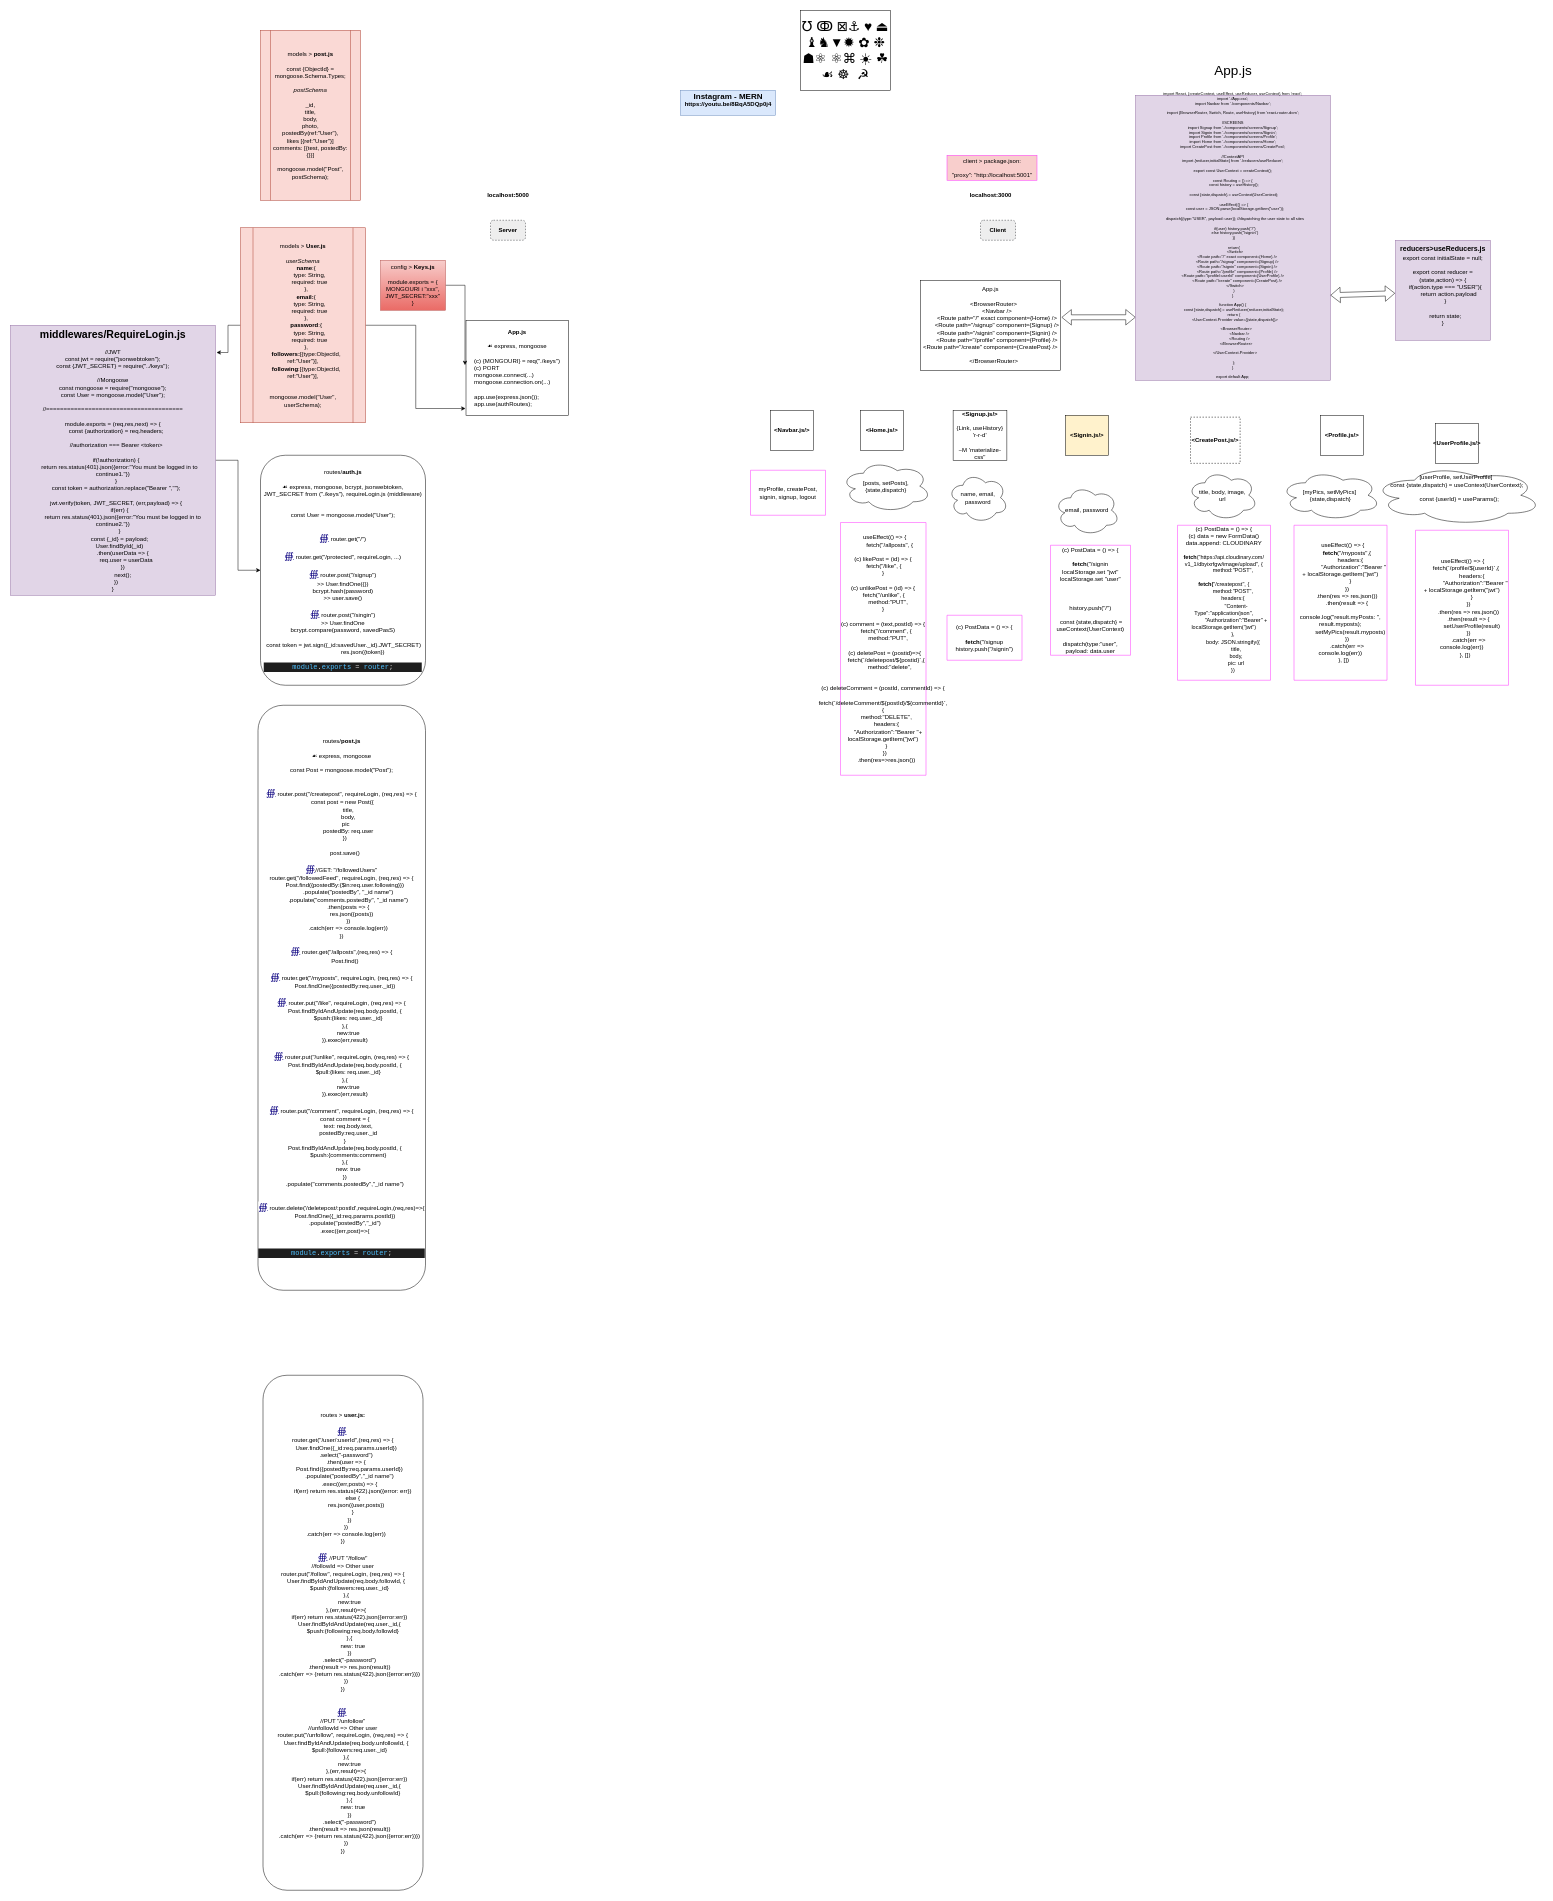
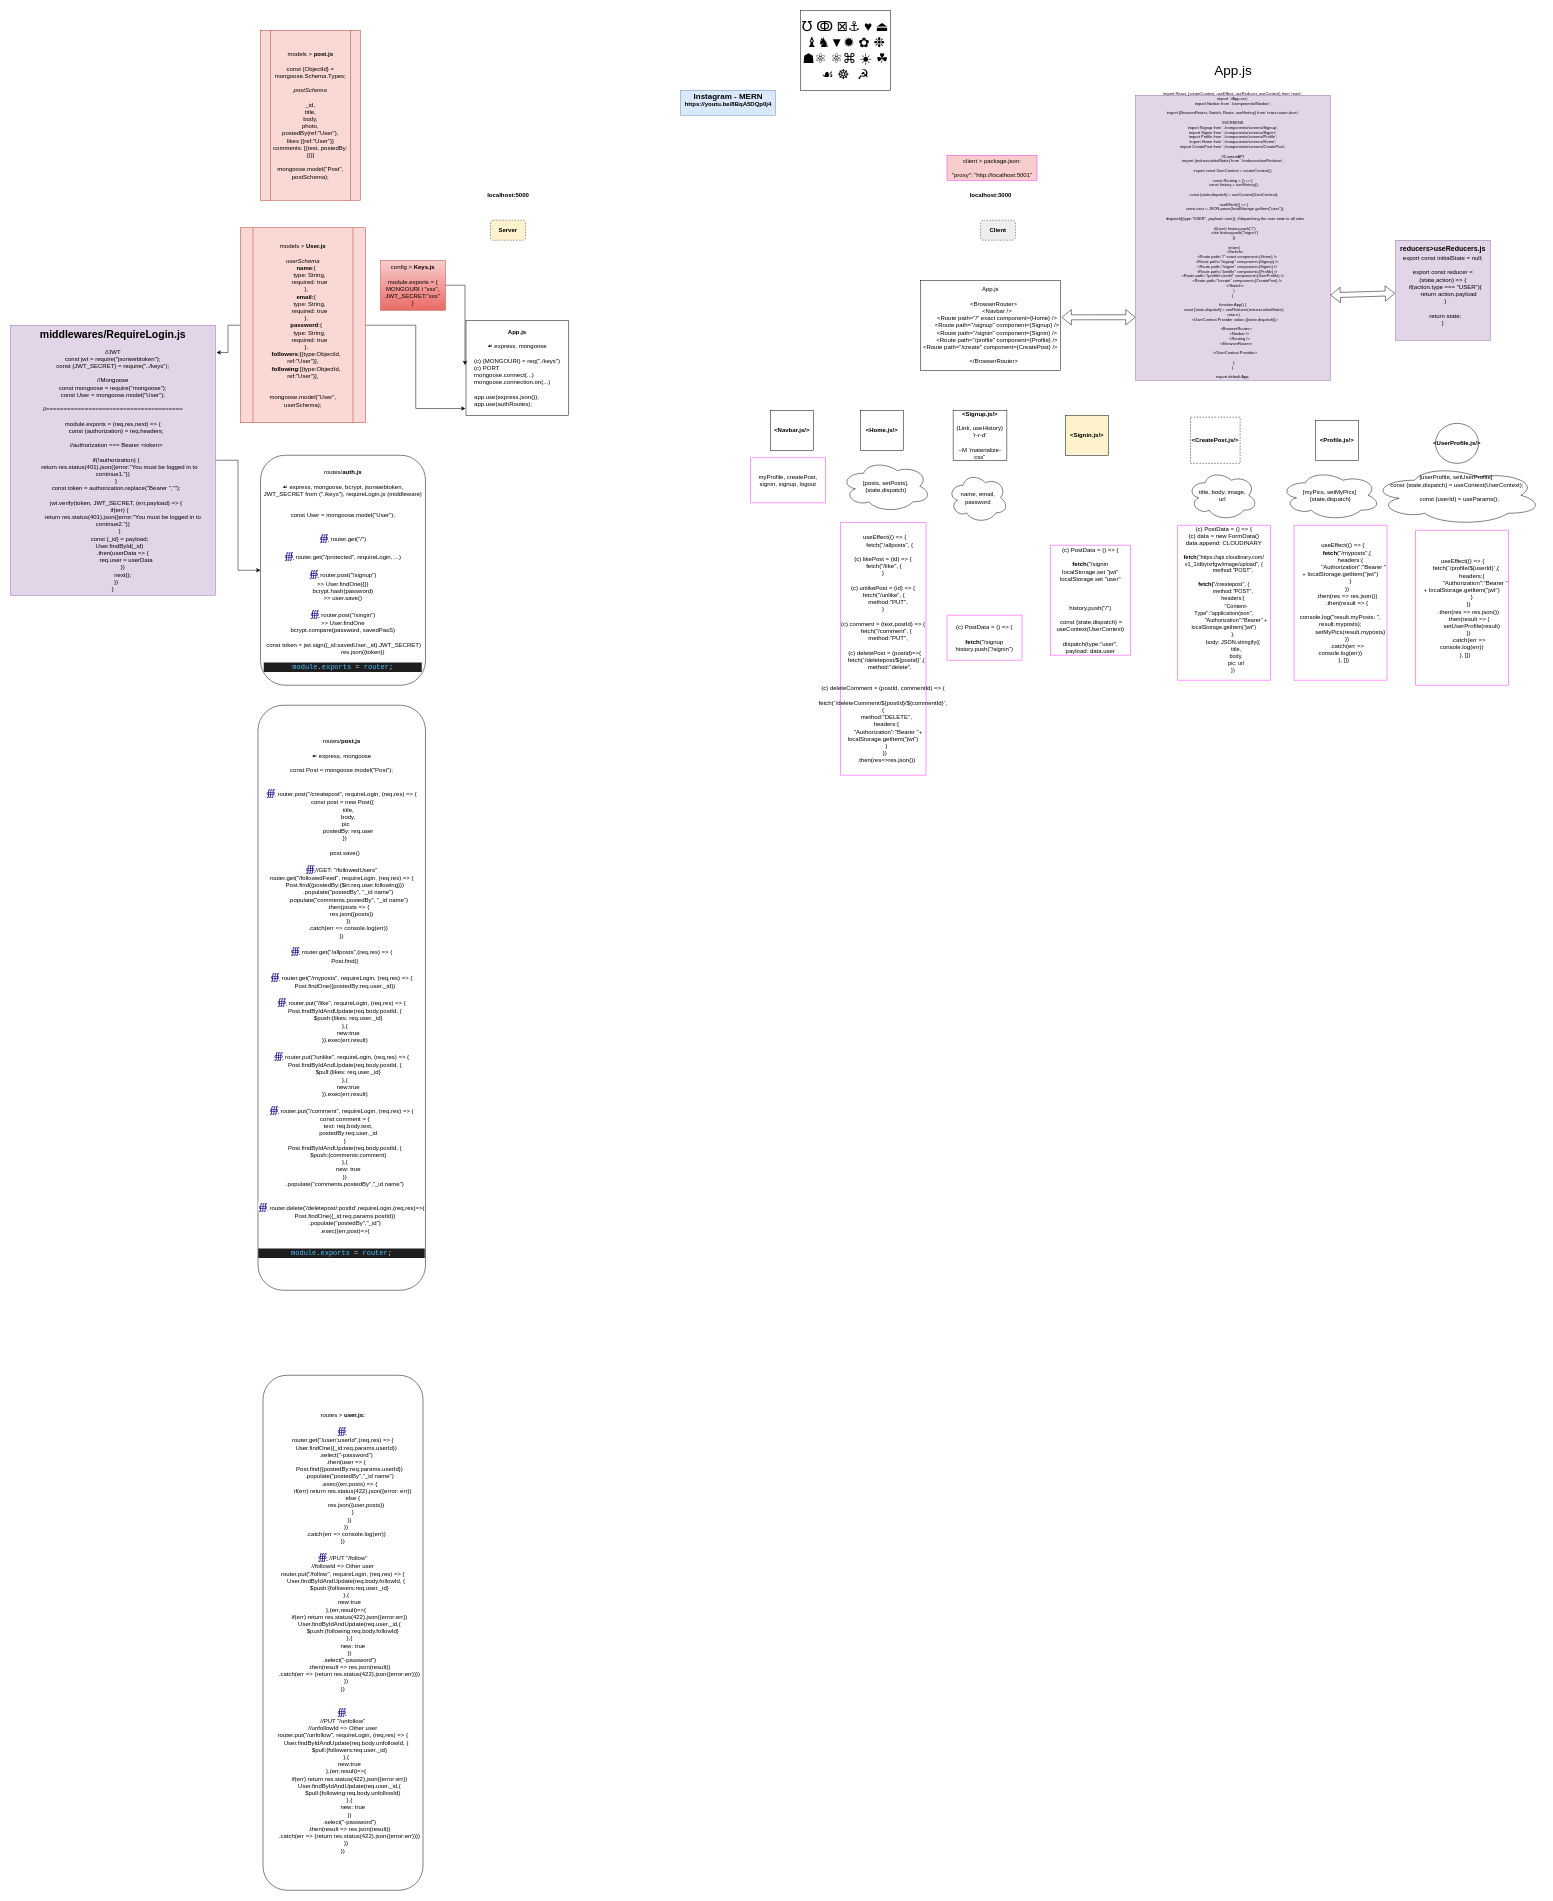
node "Server": fillcolor #eeeeee -> #fff2cc
node "<Profile.js/>": moved (1342, 435) -> (1337, 440)
node "<UserProfile.js/>": shape rectangle -> ellipse
node "myProfile, createPost, signin, signup, logout": moved (788, 493) -> (788, 480)
node "email, password": removed
